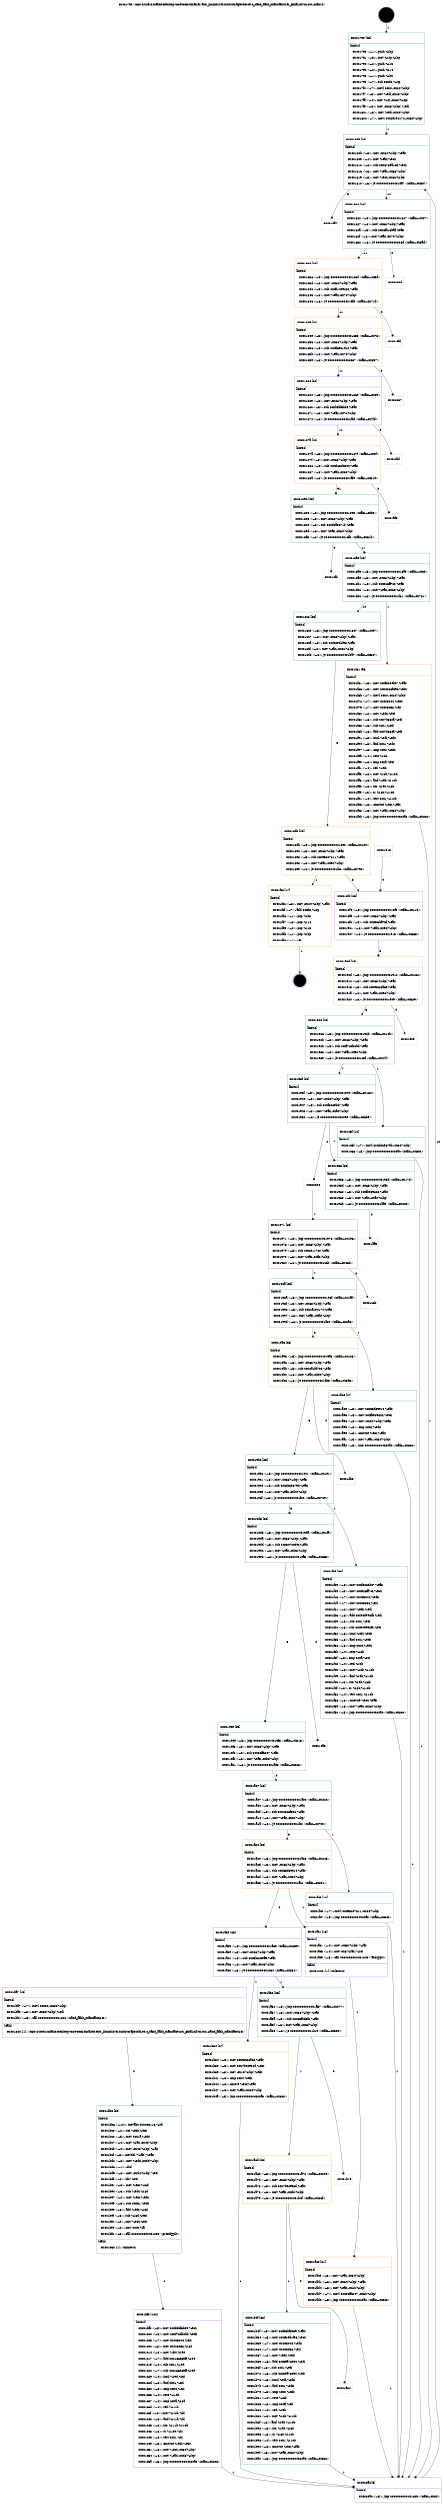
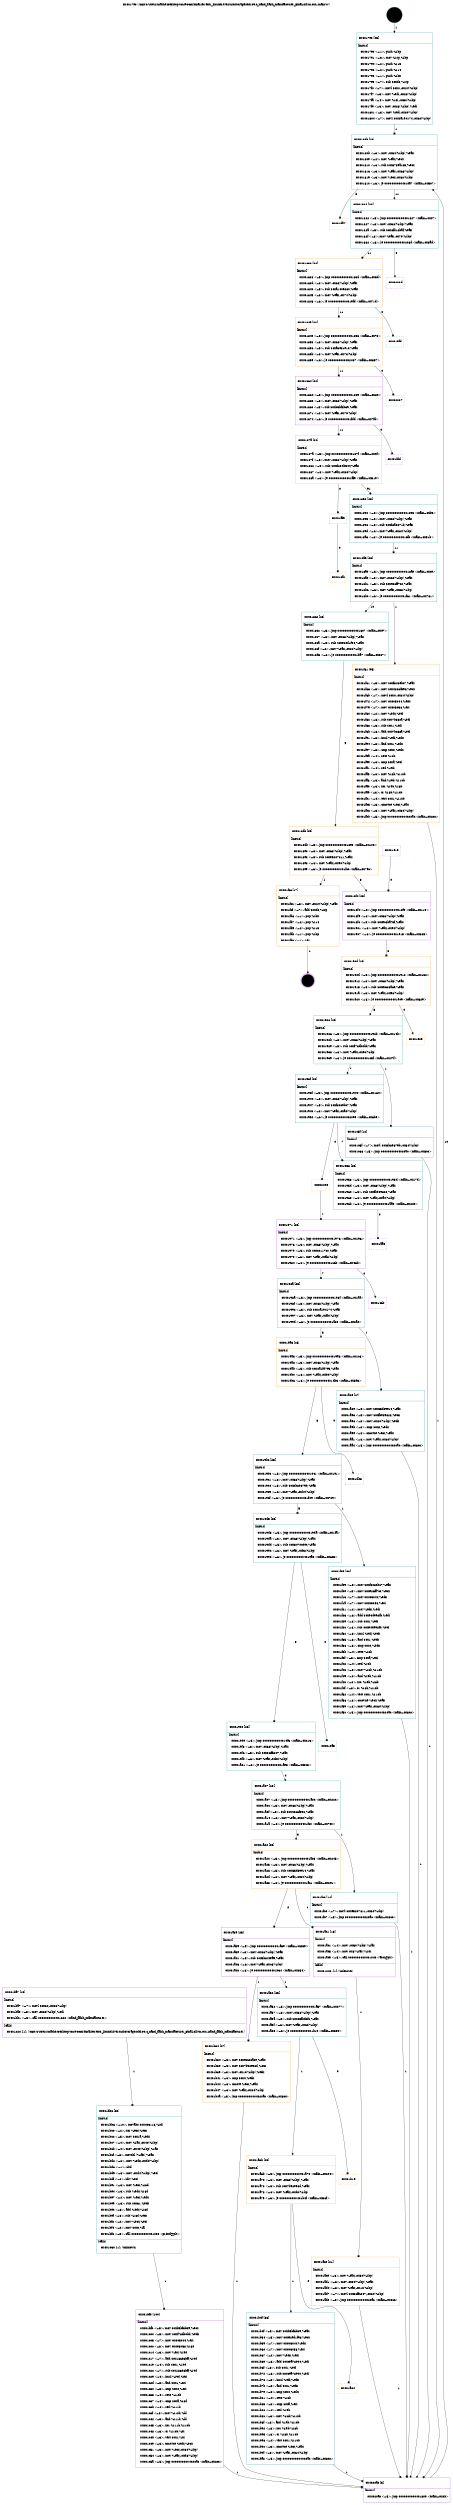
edge "0x401890 [25]" -> "0x401cfb": now "0x401afe" -> "0x401cfb"
edge "0x401ba7 [15]" -> "0x401bb6 [69]": label " 0" -> " 1"
